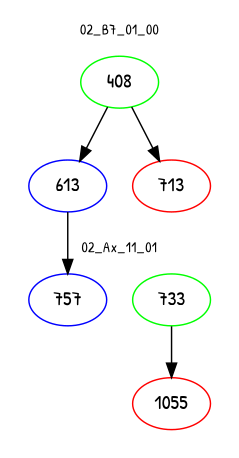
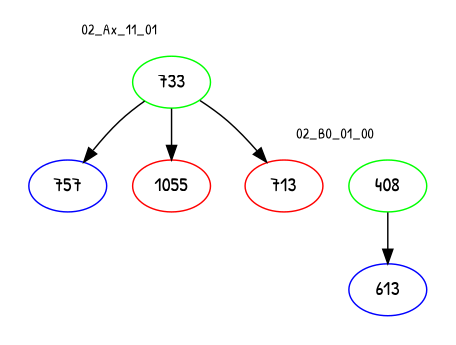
cluster "02_B7_01_00": label "02_B7_01_00" -> "02_B0_01_00"
edge "408" -> "713": now "733" -> "713"
edge "613" -> "757": now "733" -> "757"
